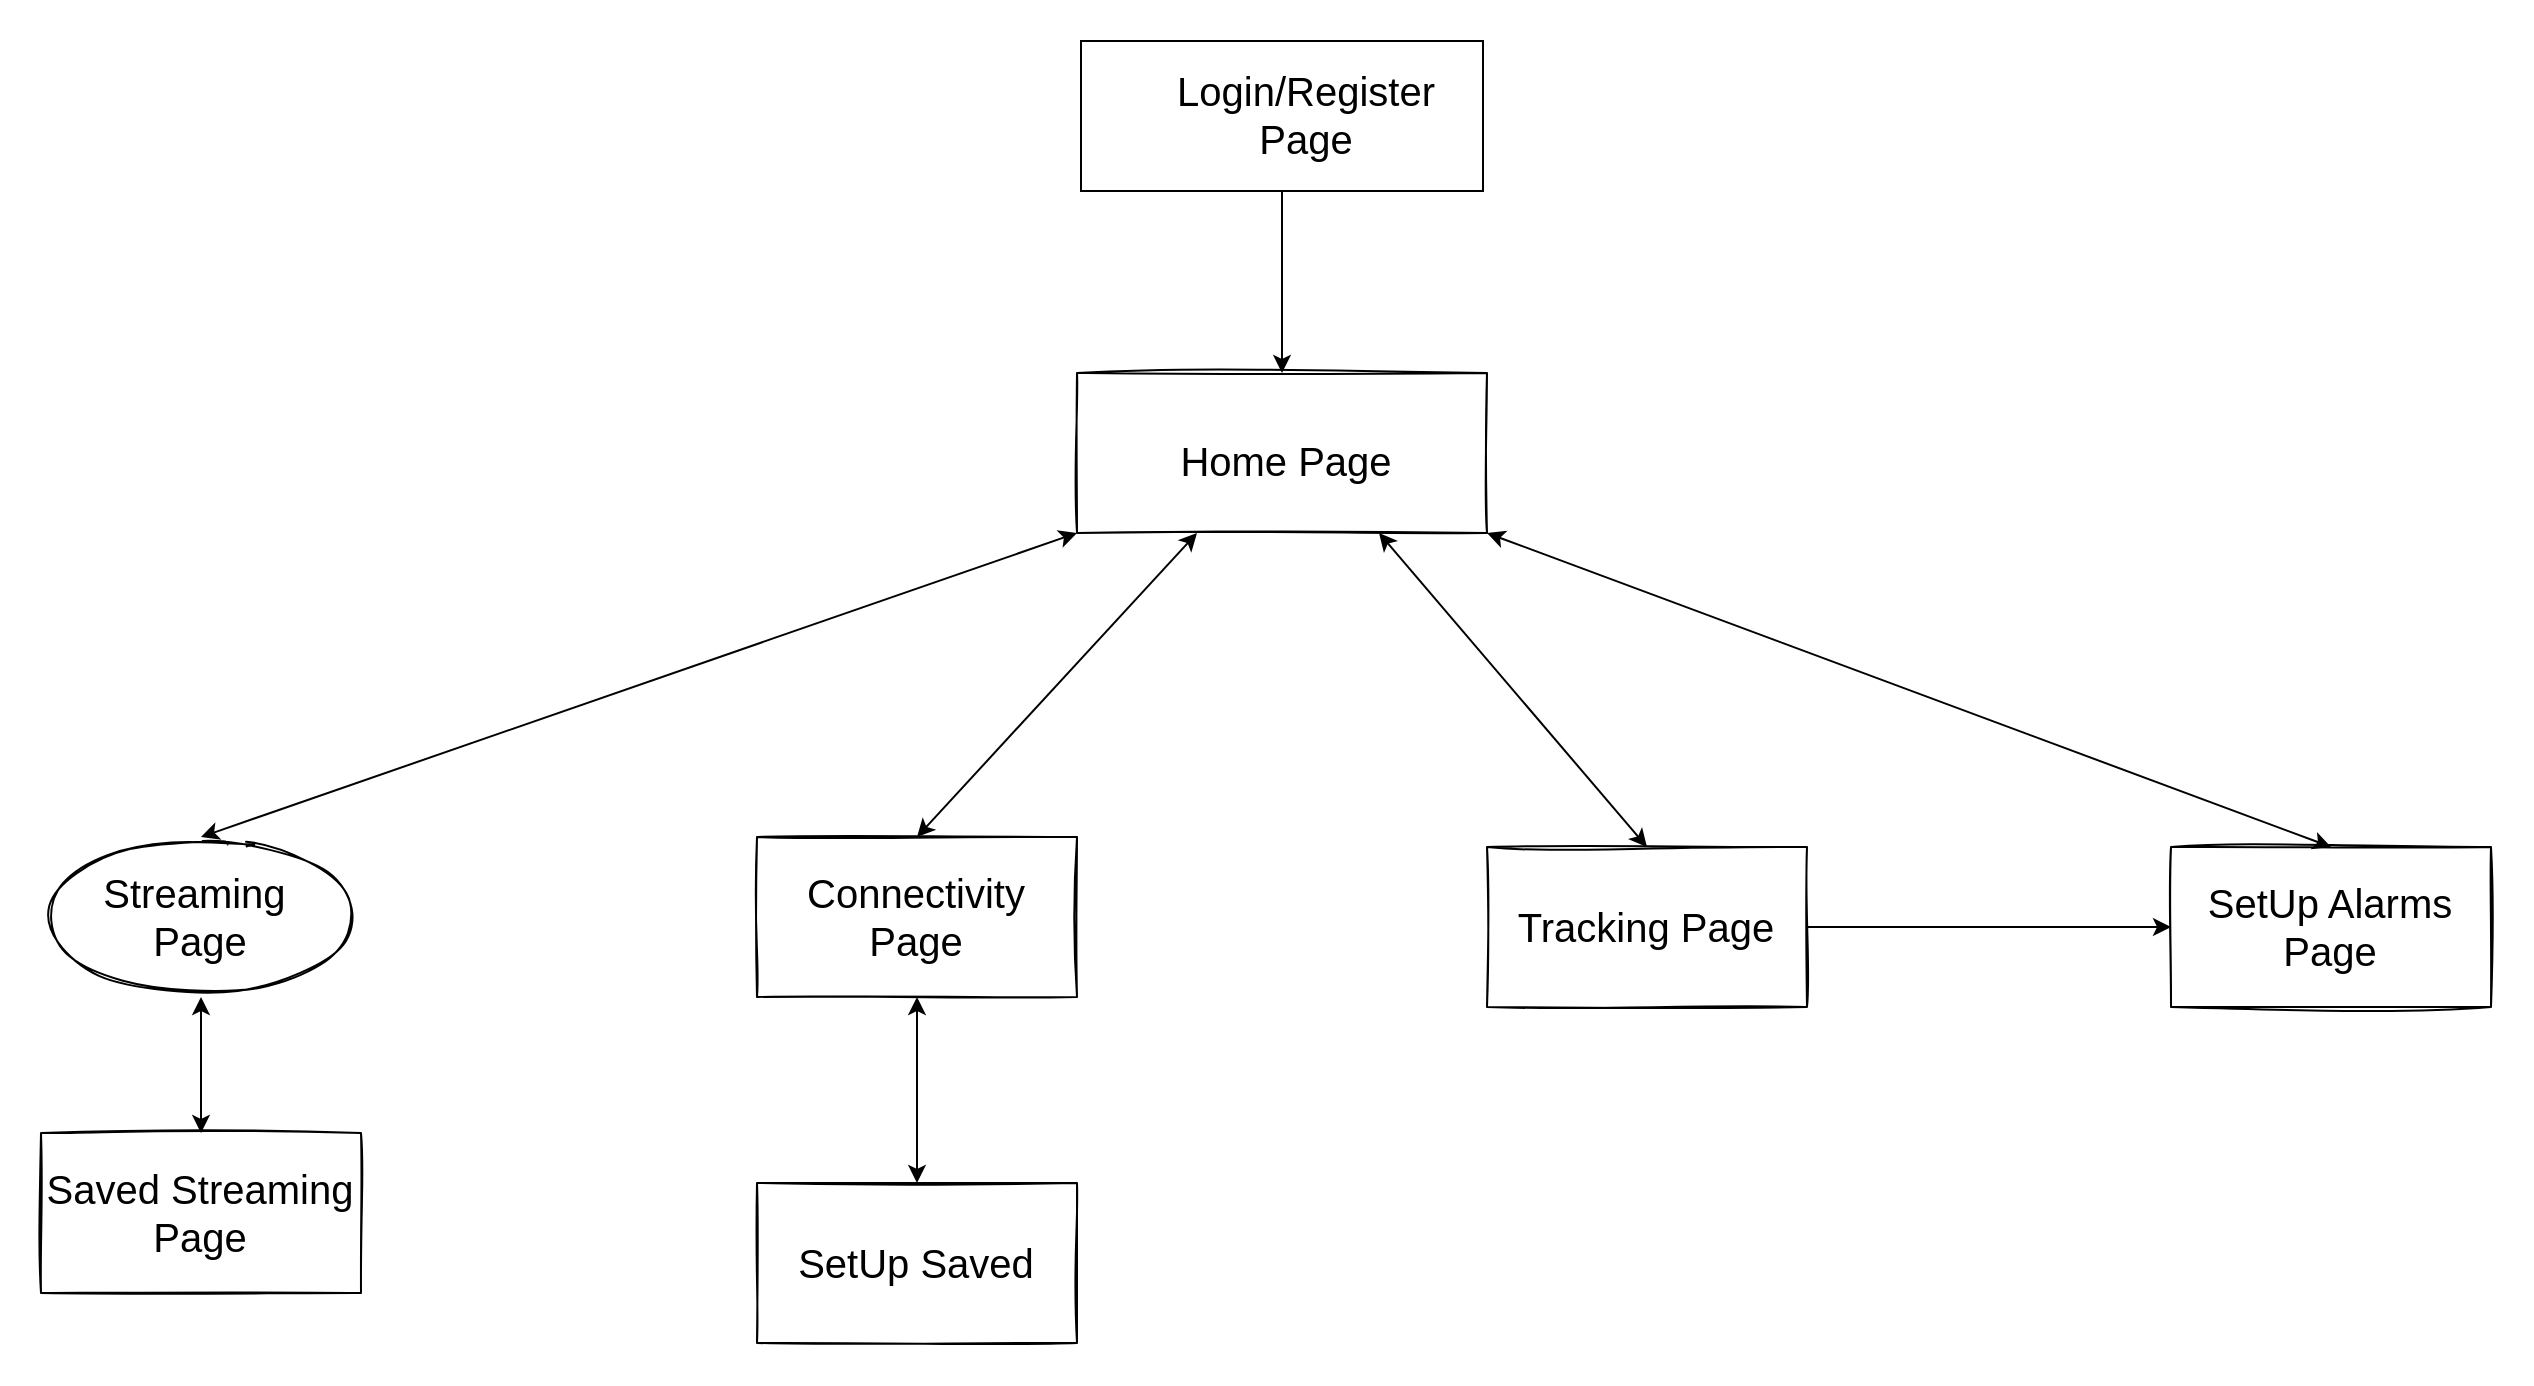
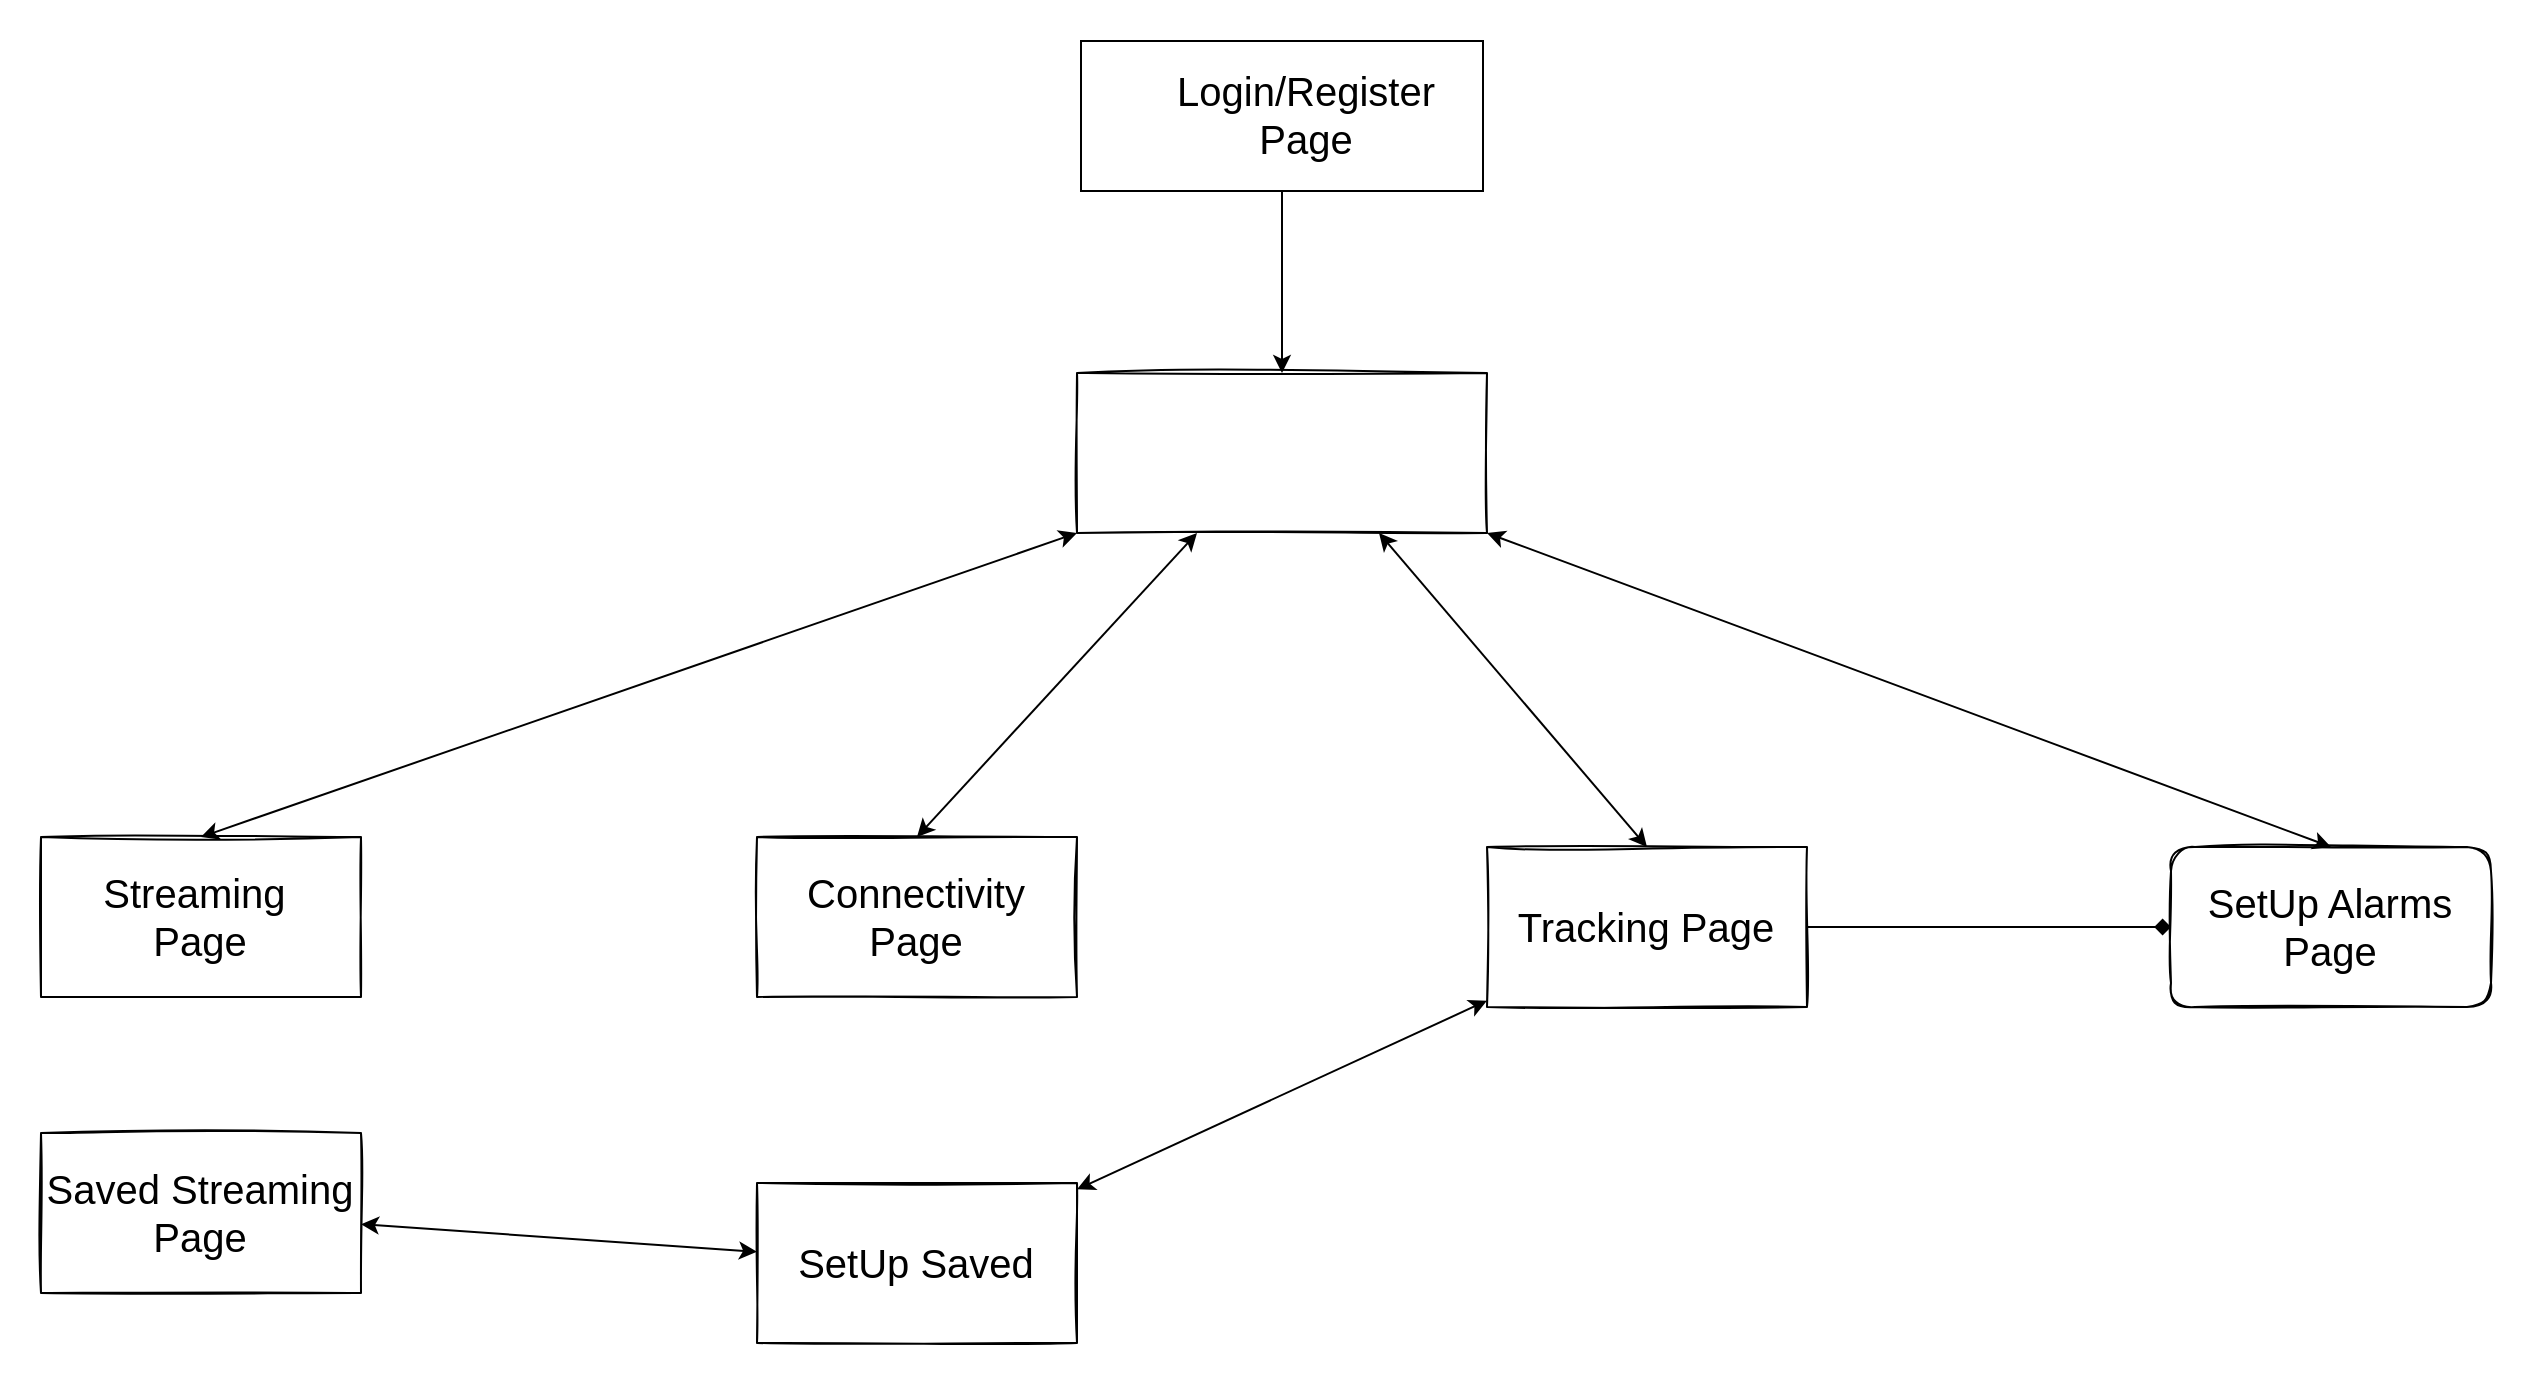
node "Home Page": removed
node "Streaming Page": shape ellipse -> rectangle
edge "Tracking Page" -> "SetUp Alarms Page": arrowhead classic -> diamond
node "SetUp Alarms Page": shape rectangle -> rounded rectangle
edge "Streaming Page" -- "Saved Streaming Page": now "SetUp Saved" -- "Saved Streaming Page"
edge "Connectivity Page" -- "SetUp Saved": now "Tracking Page" -- "SetUp Saved"
